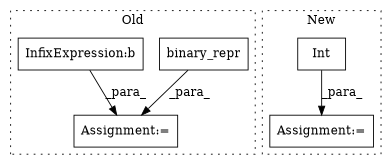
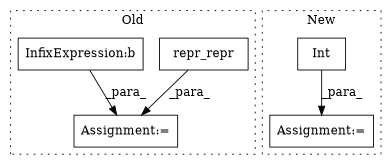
node "binary_repr": label "binary_repr" -> "repr_repr"
